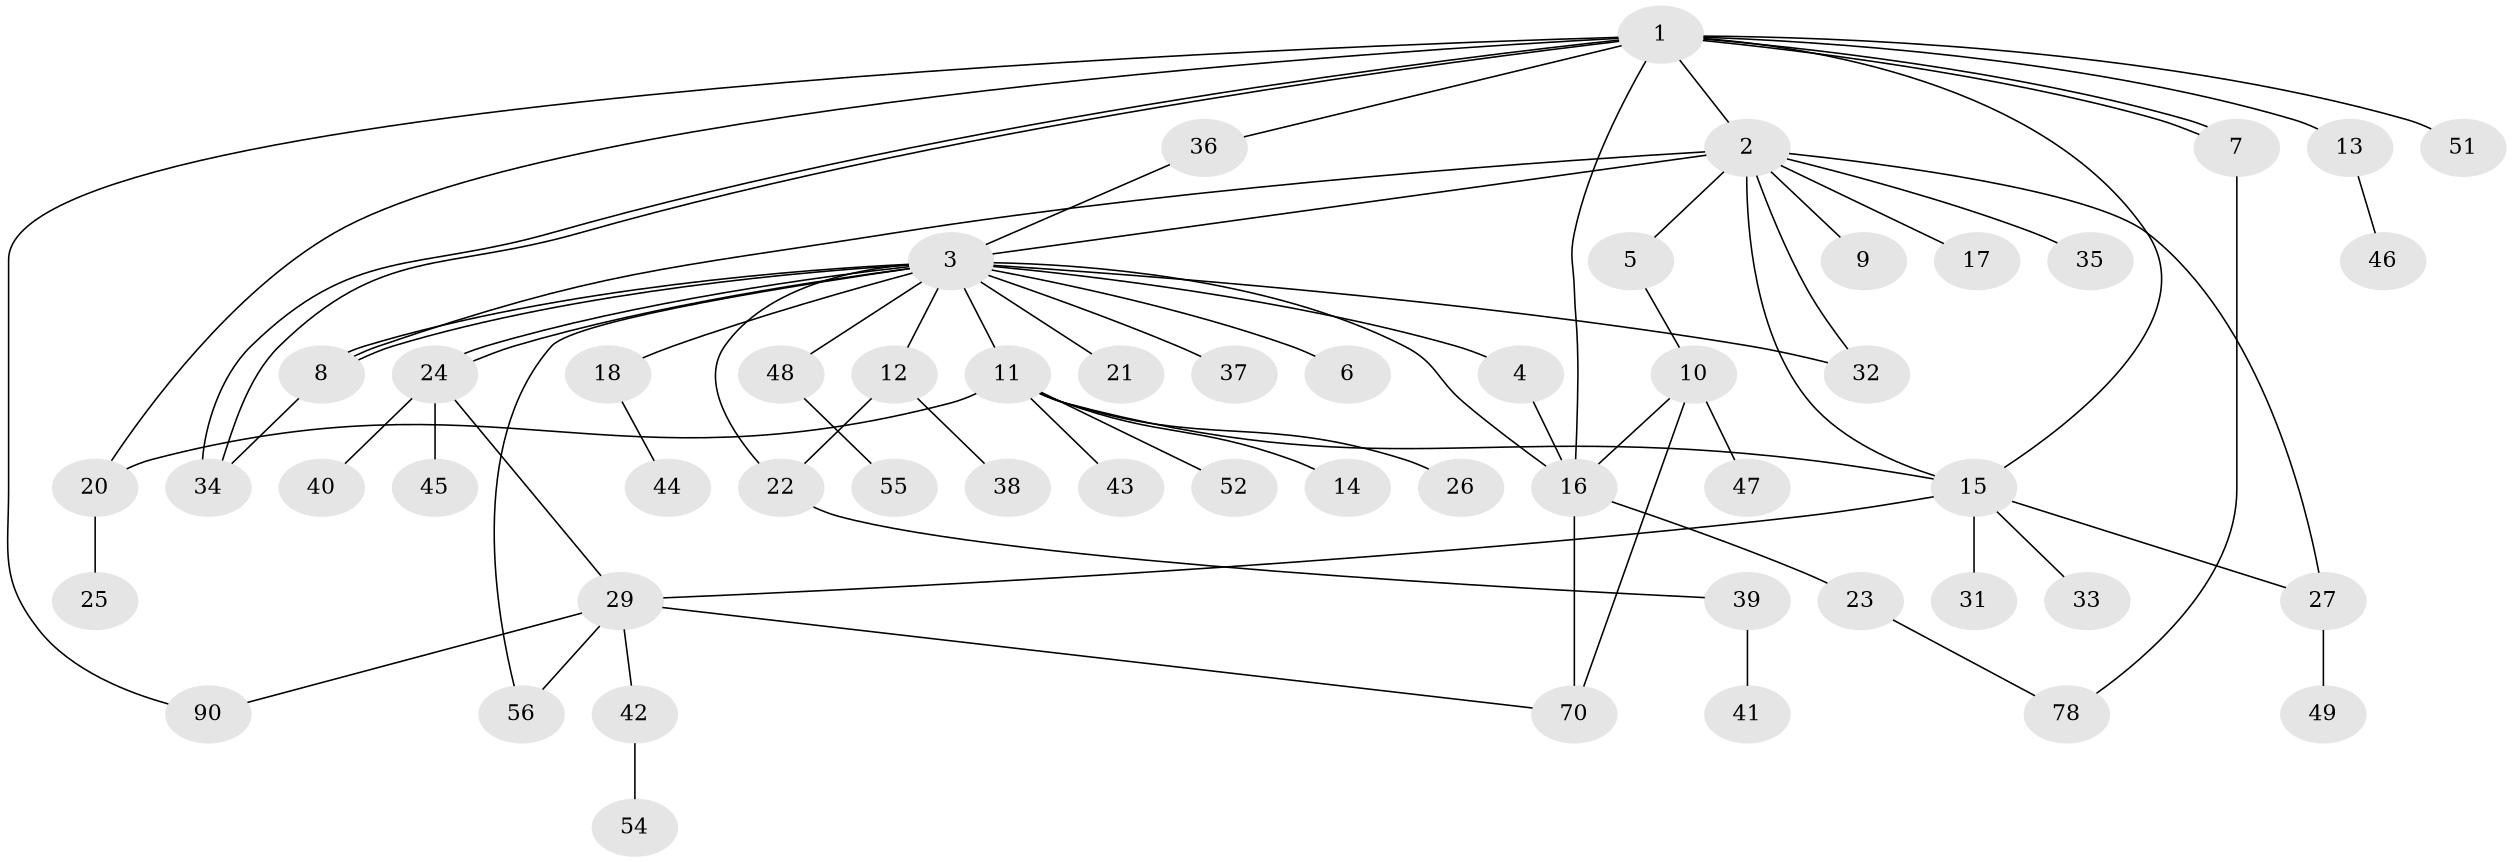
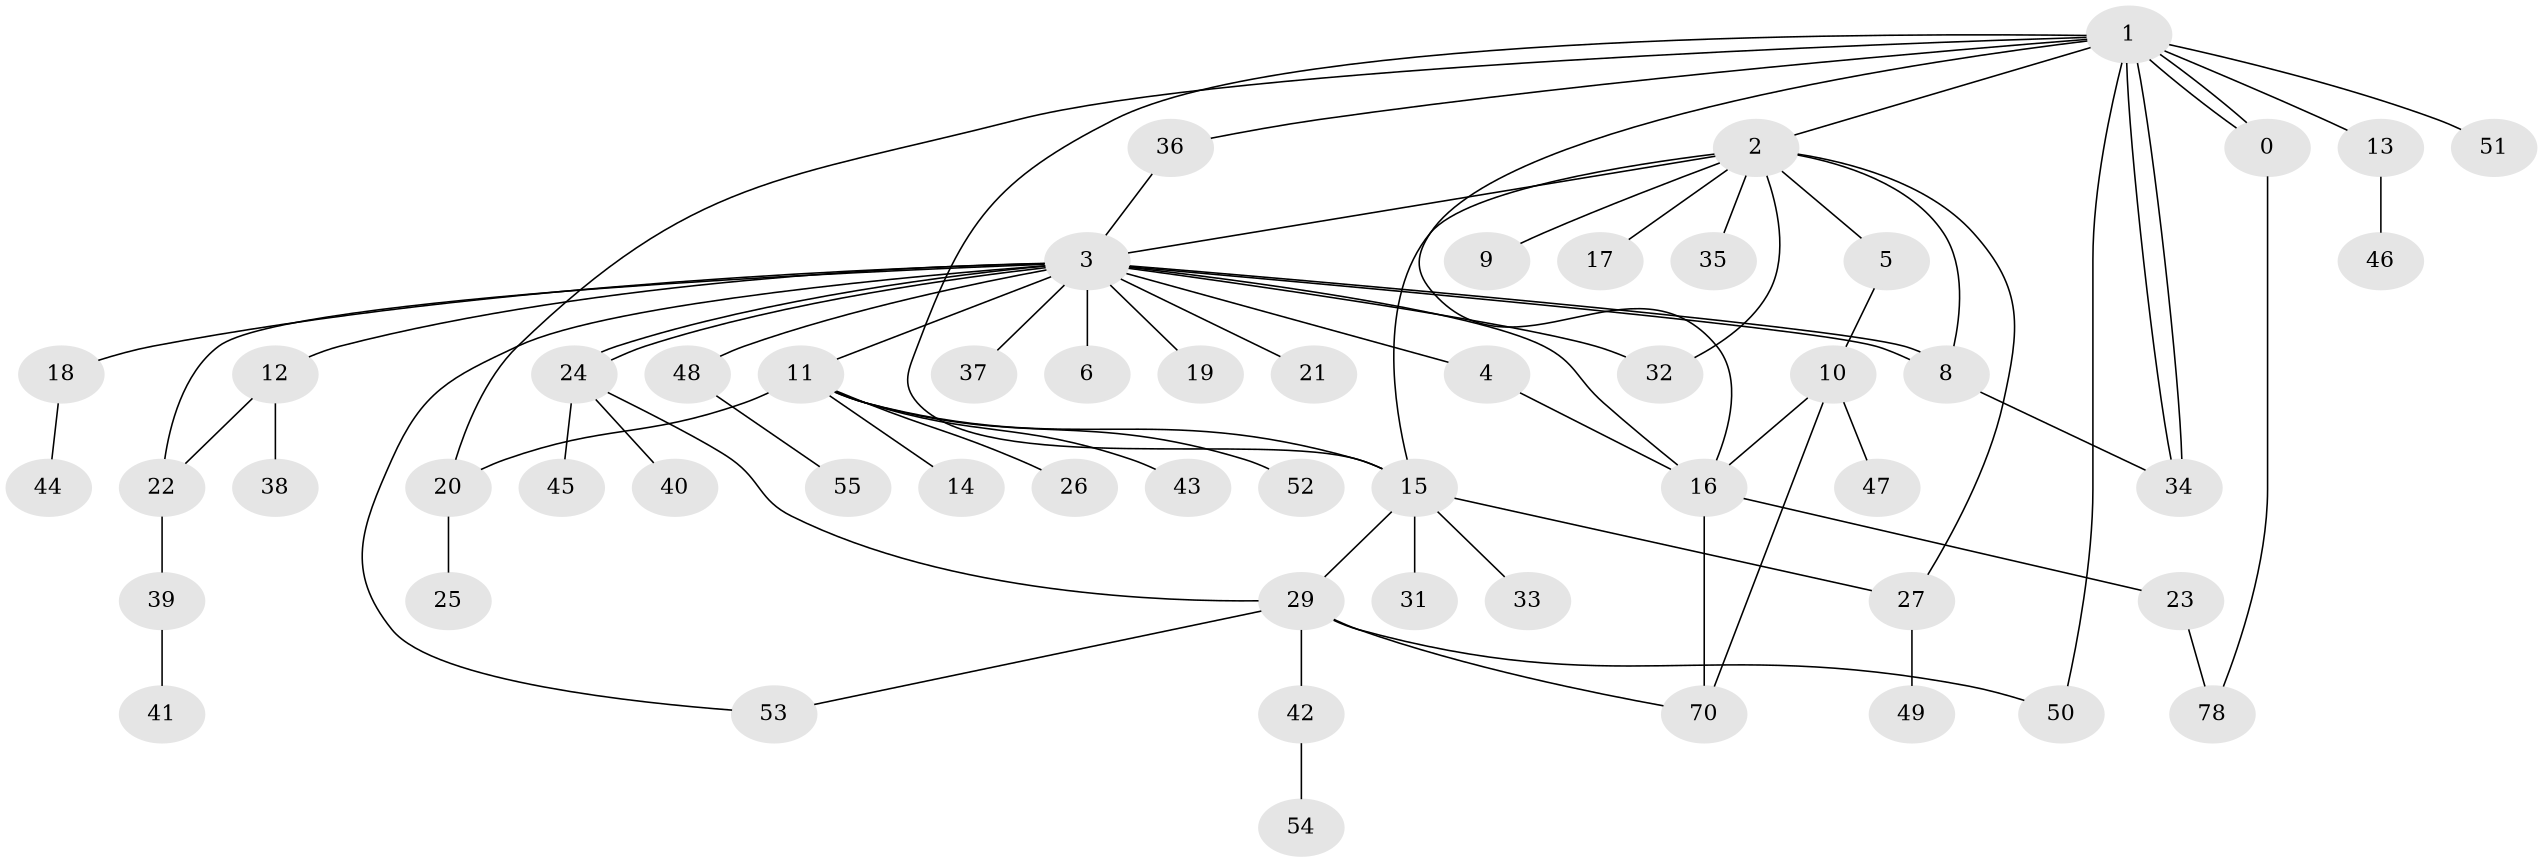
node "7": label "7" -> "0"
node "19": added
node "90": label "90" -> "50"
node "56": label "56" -> "53"
